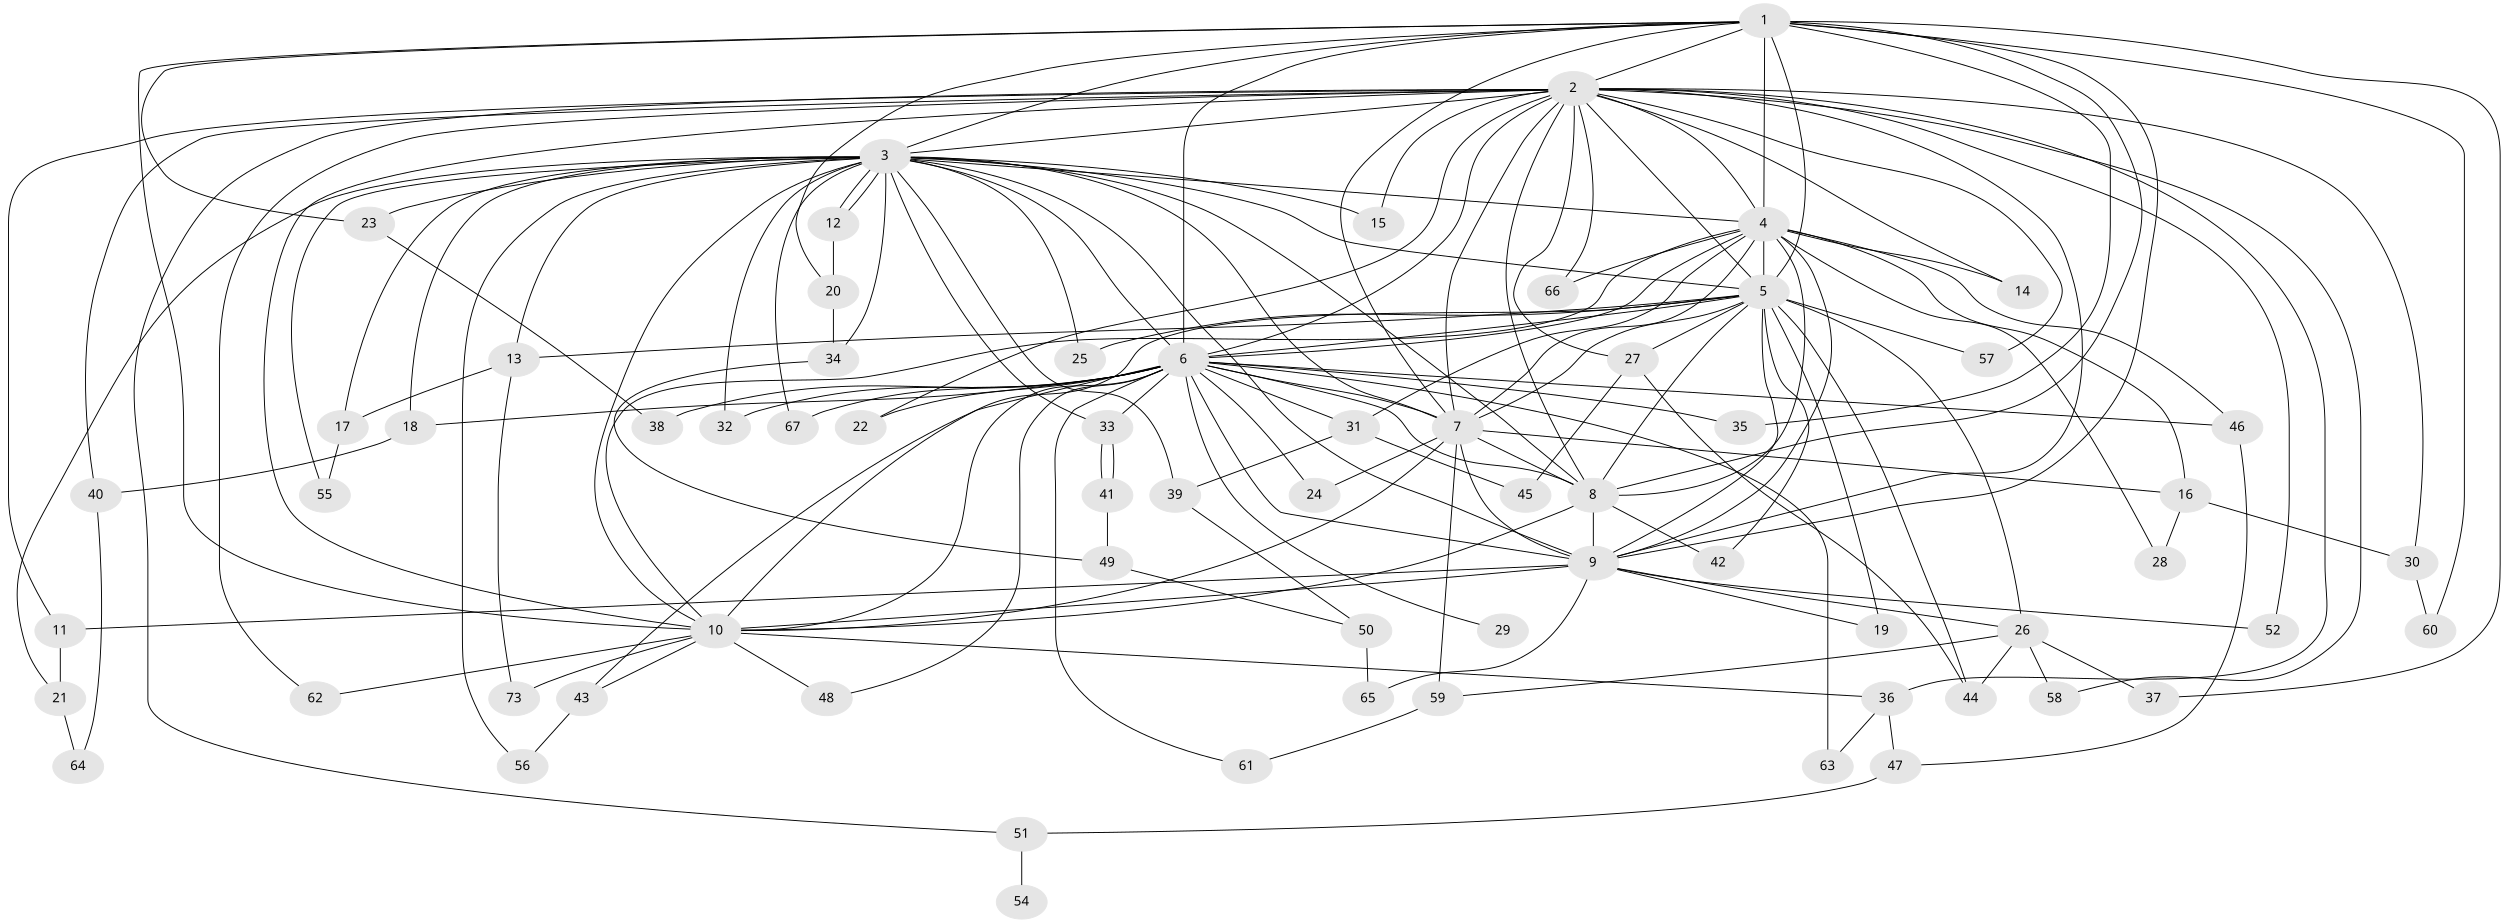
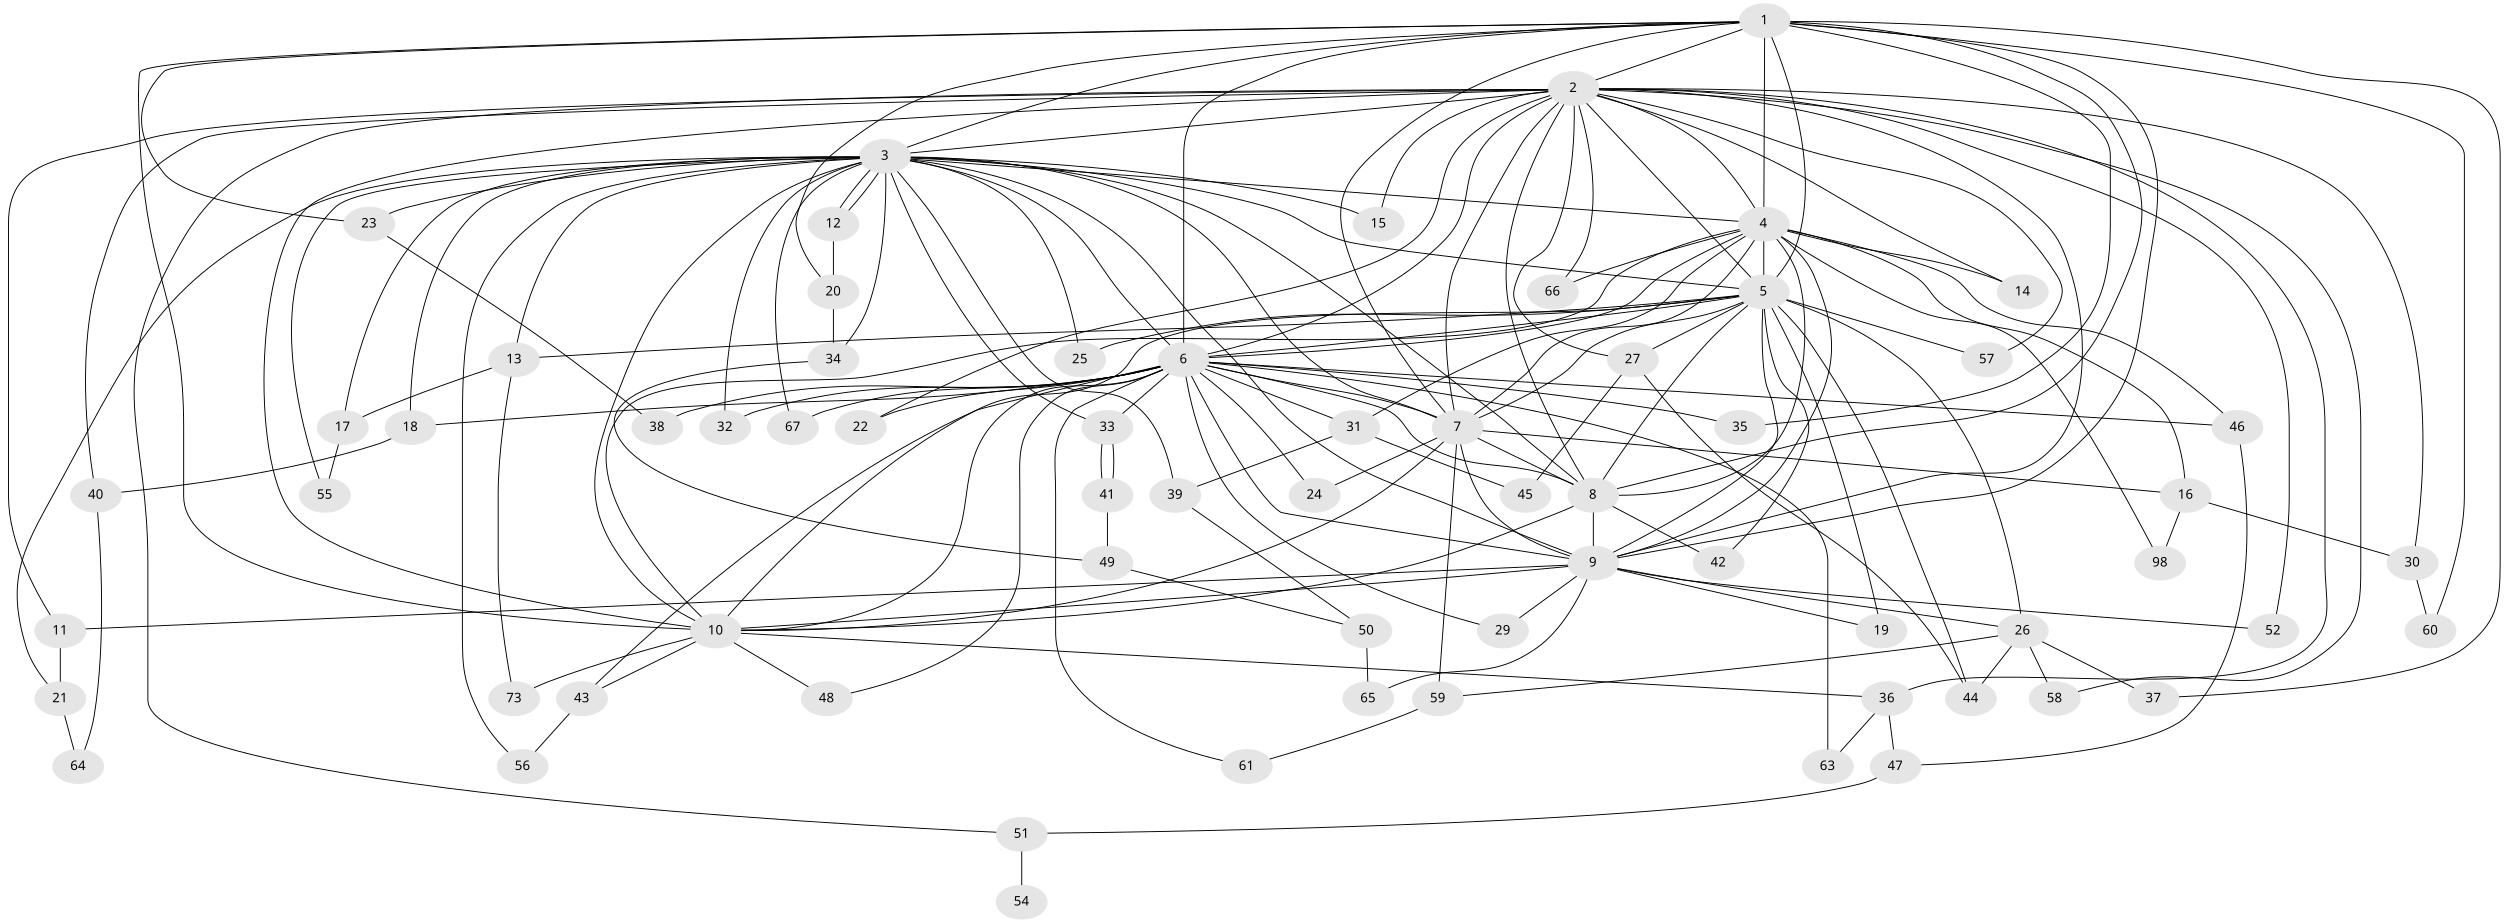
node "28": label "28" -> "98"
edge "9" -- "29": added
node "62": removed
